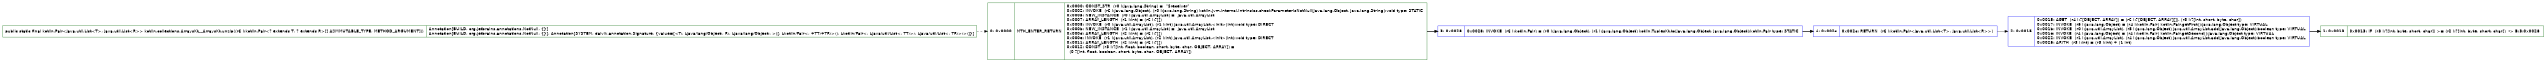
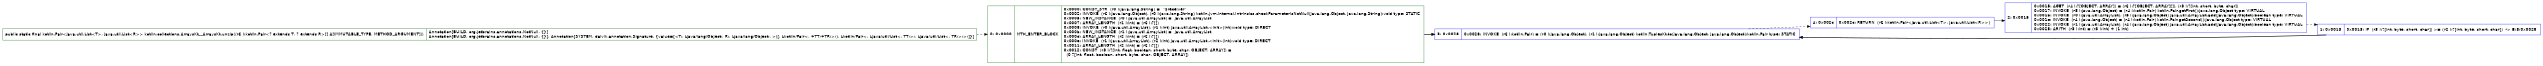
node "0: 0x0000": text "MTH_ENTER_RETURN" -> "MTH_ENTER_BLOCK"
edge "3: 0x0028" -> "4: 0x002c": style bold -> dashed
edge "2: 0x0015" -> "1: 0x0013": style bold -> dashed
node "1: 0x0013": color darkgreen -> blue
edge "1: 0x0013" -> "3: 0x0028": added
